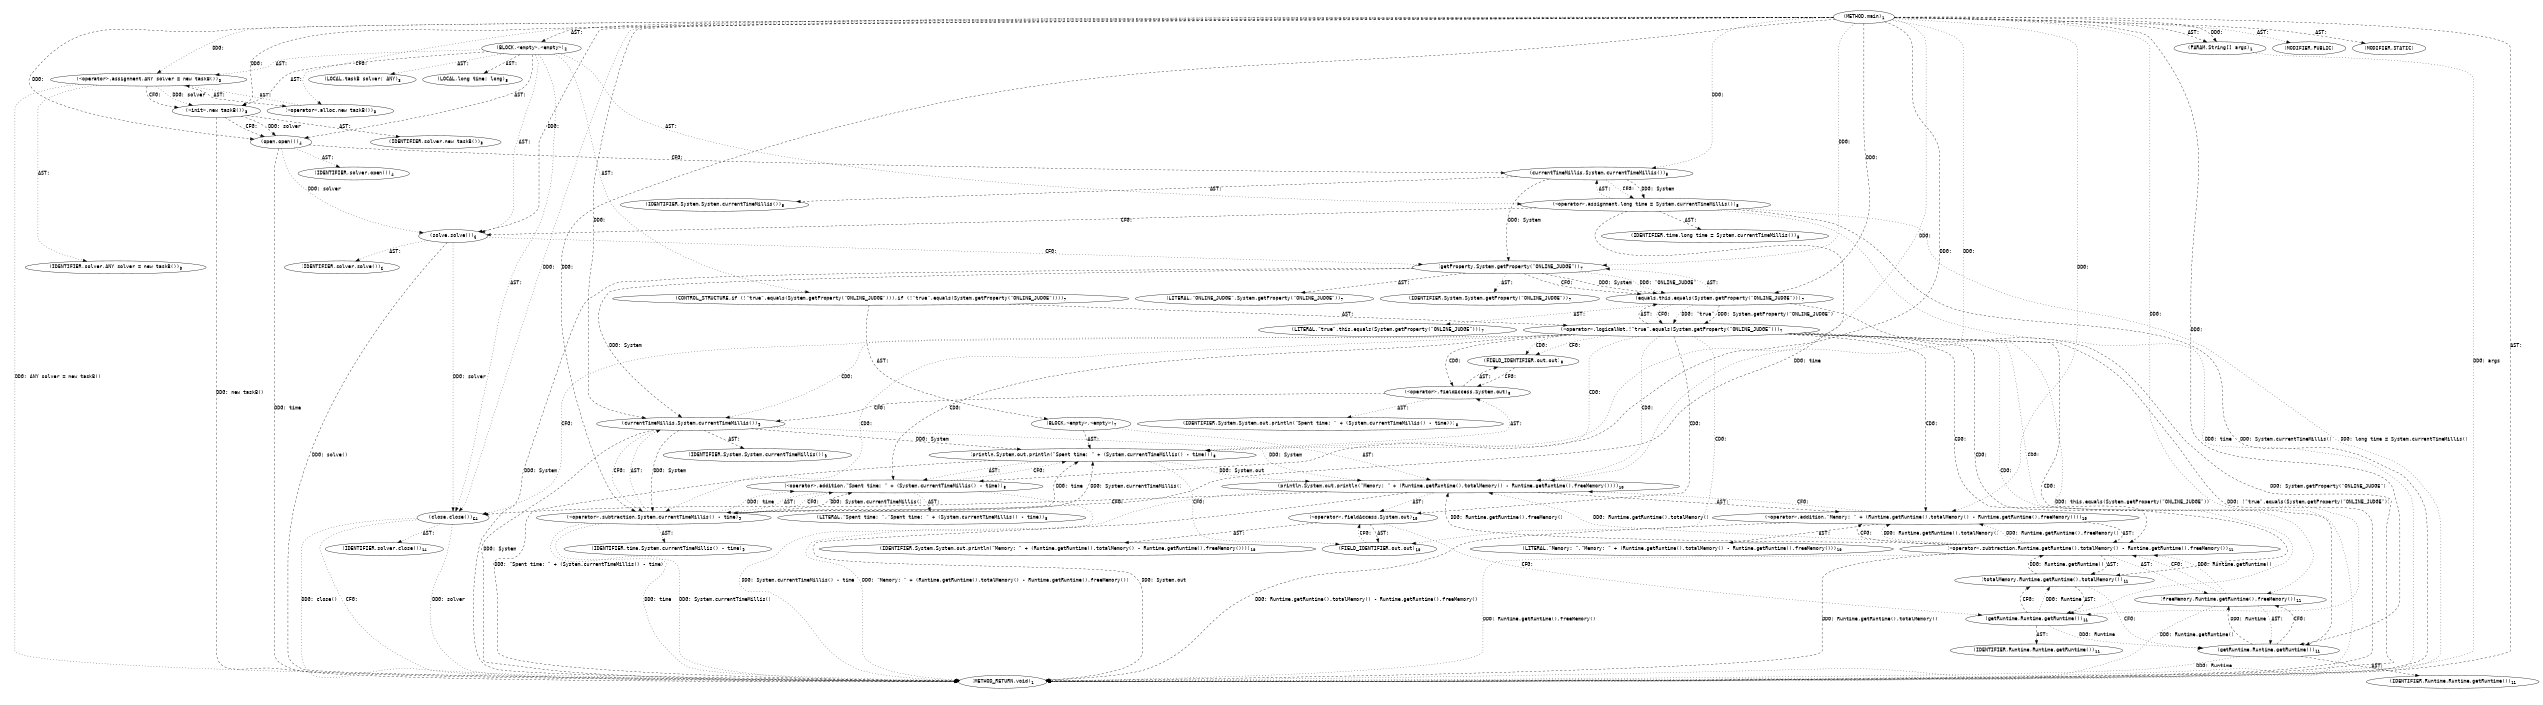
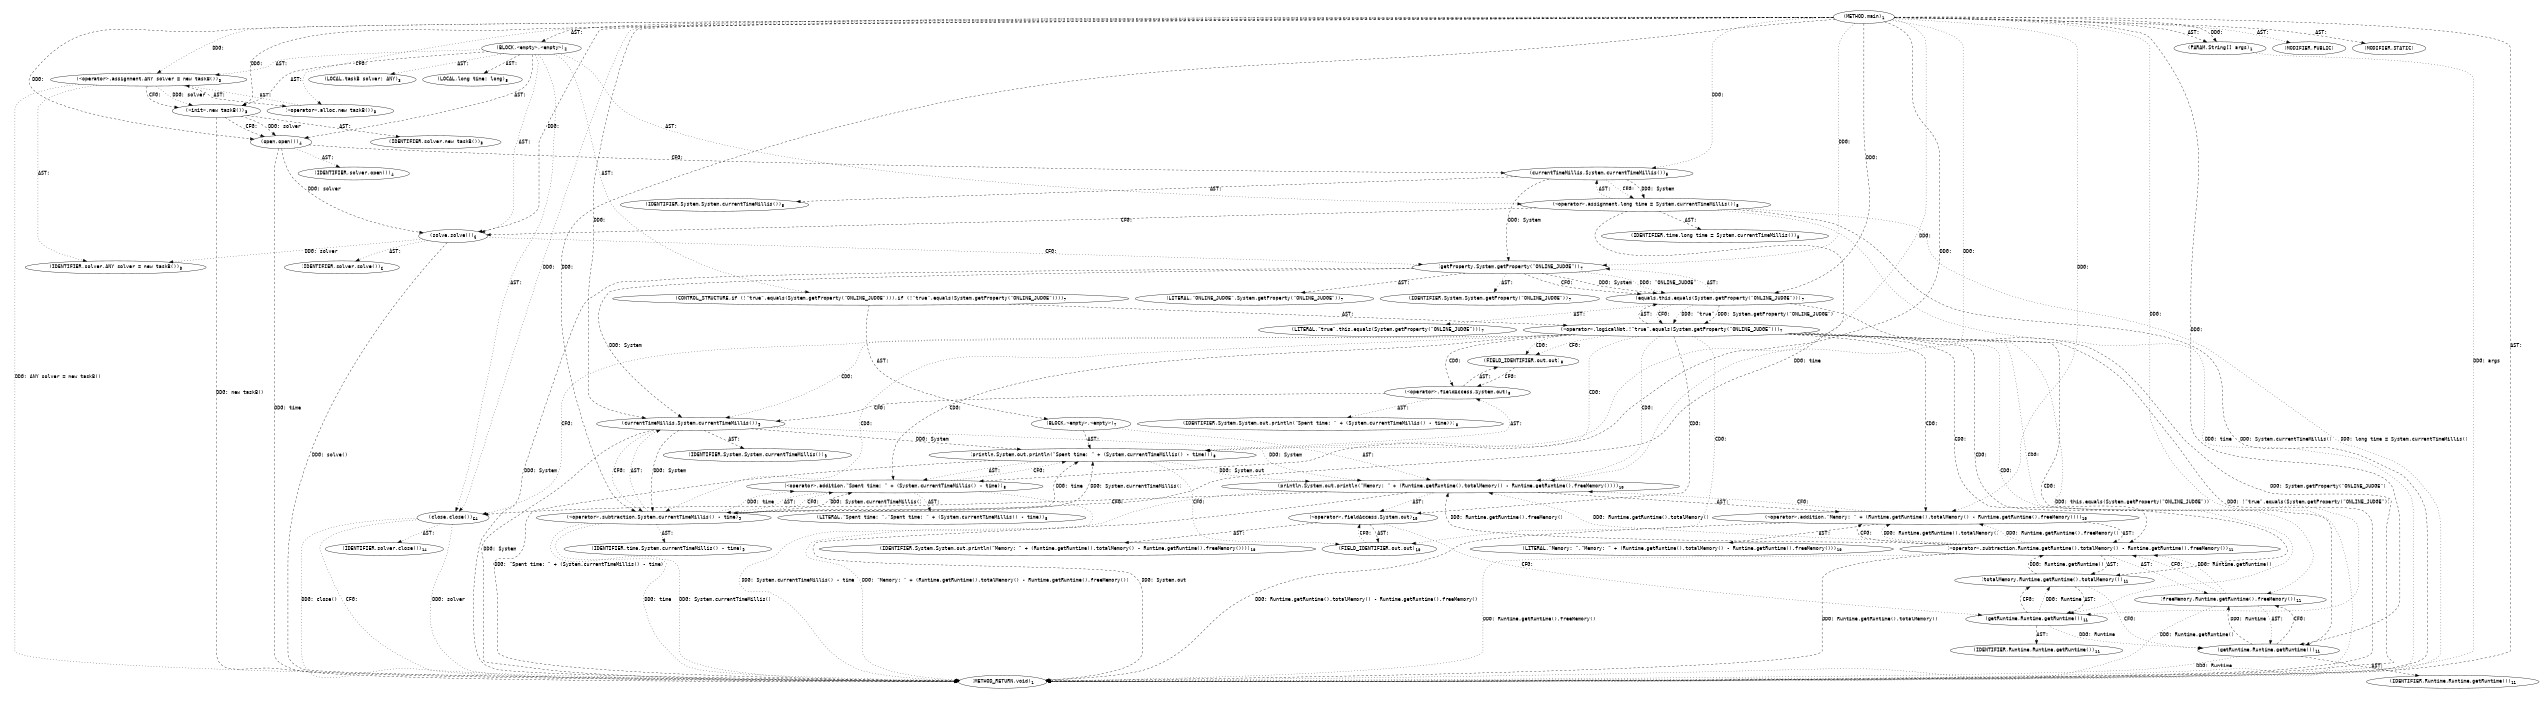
edge "(open,open())" -> "(solve,solve())": style dotted -> dashed
edge "(solve,solve())" -> "(close,close())": now "(solve,solve())" -> "(IDENTIFIER,solver,ANY solver = new taskB())"
